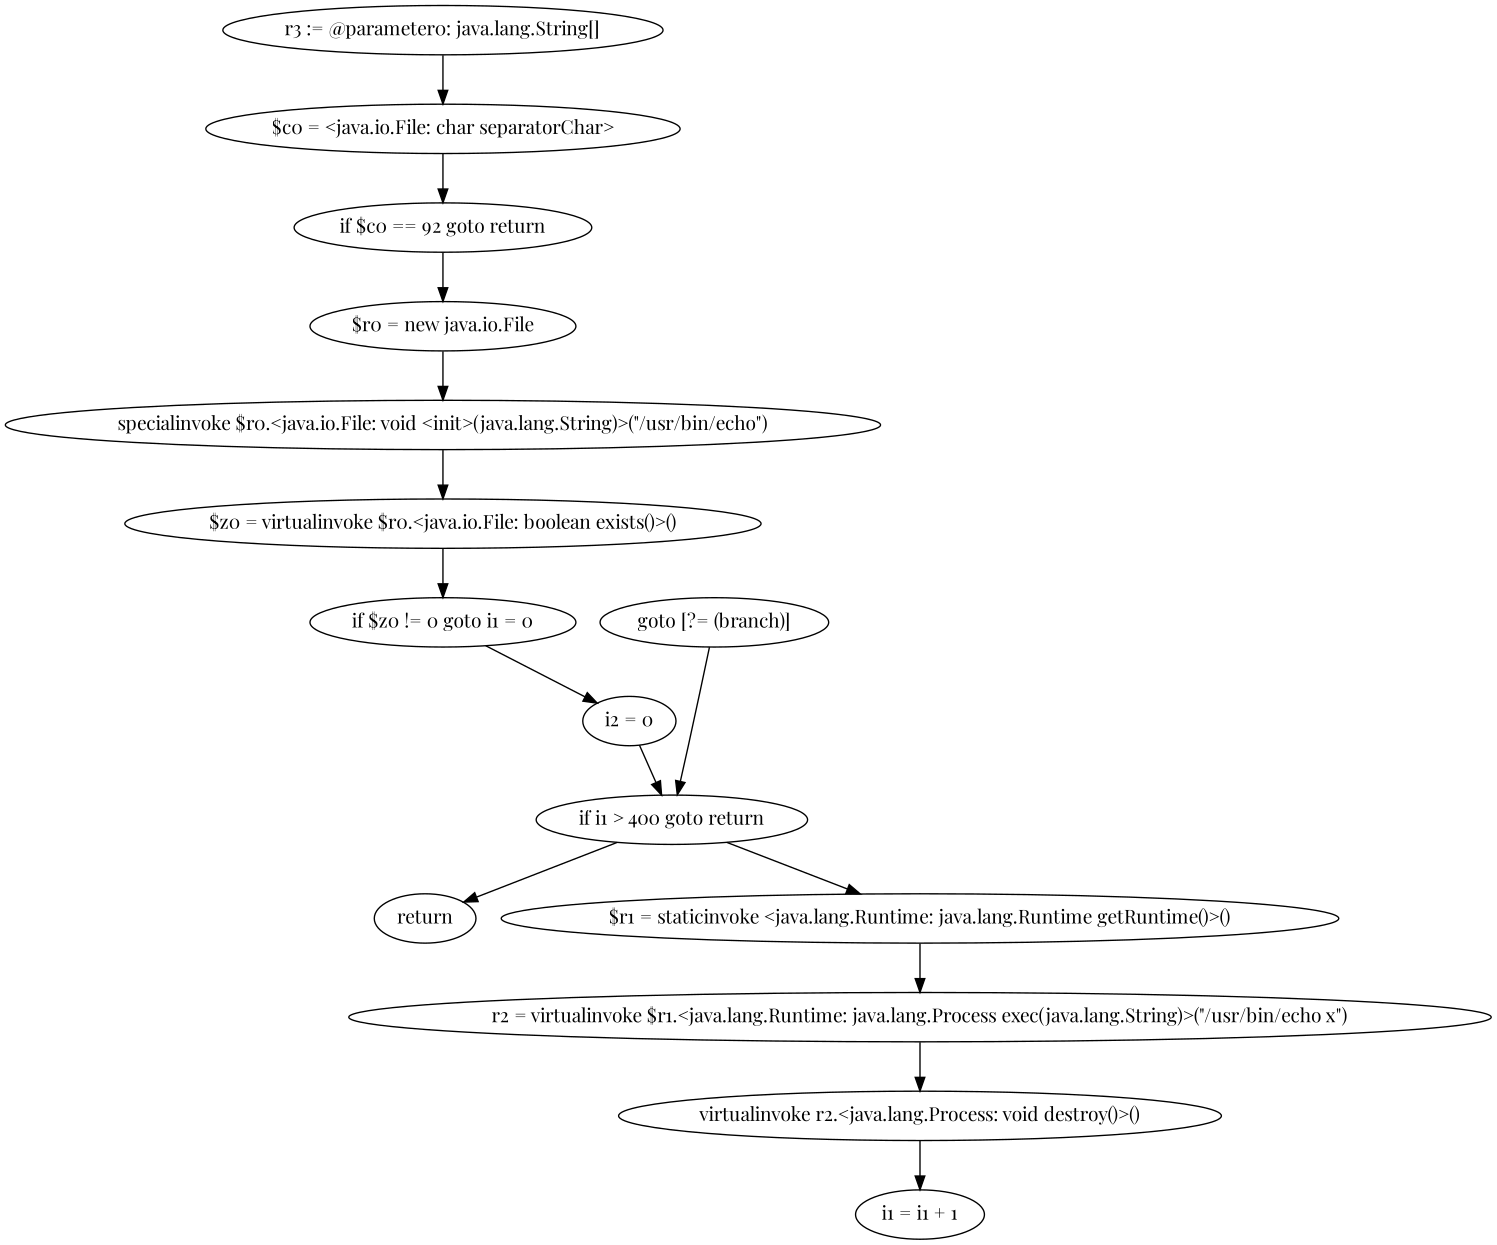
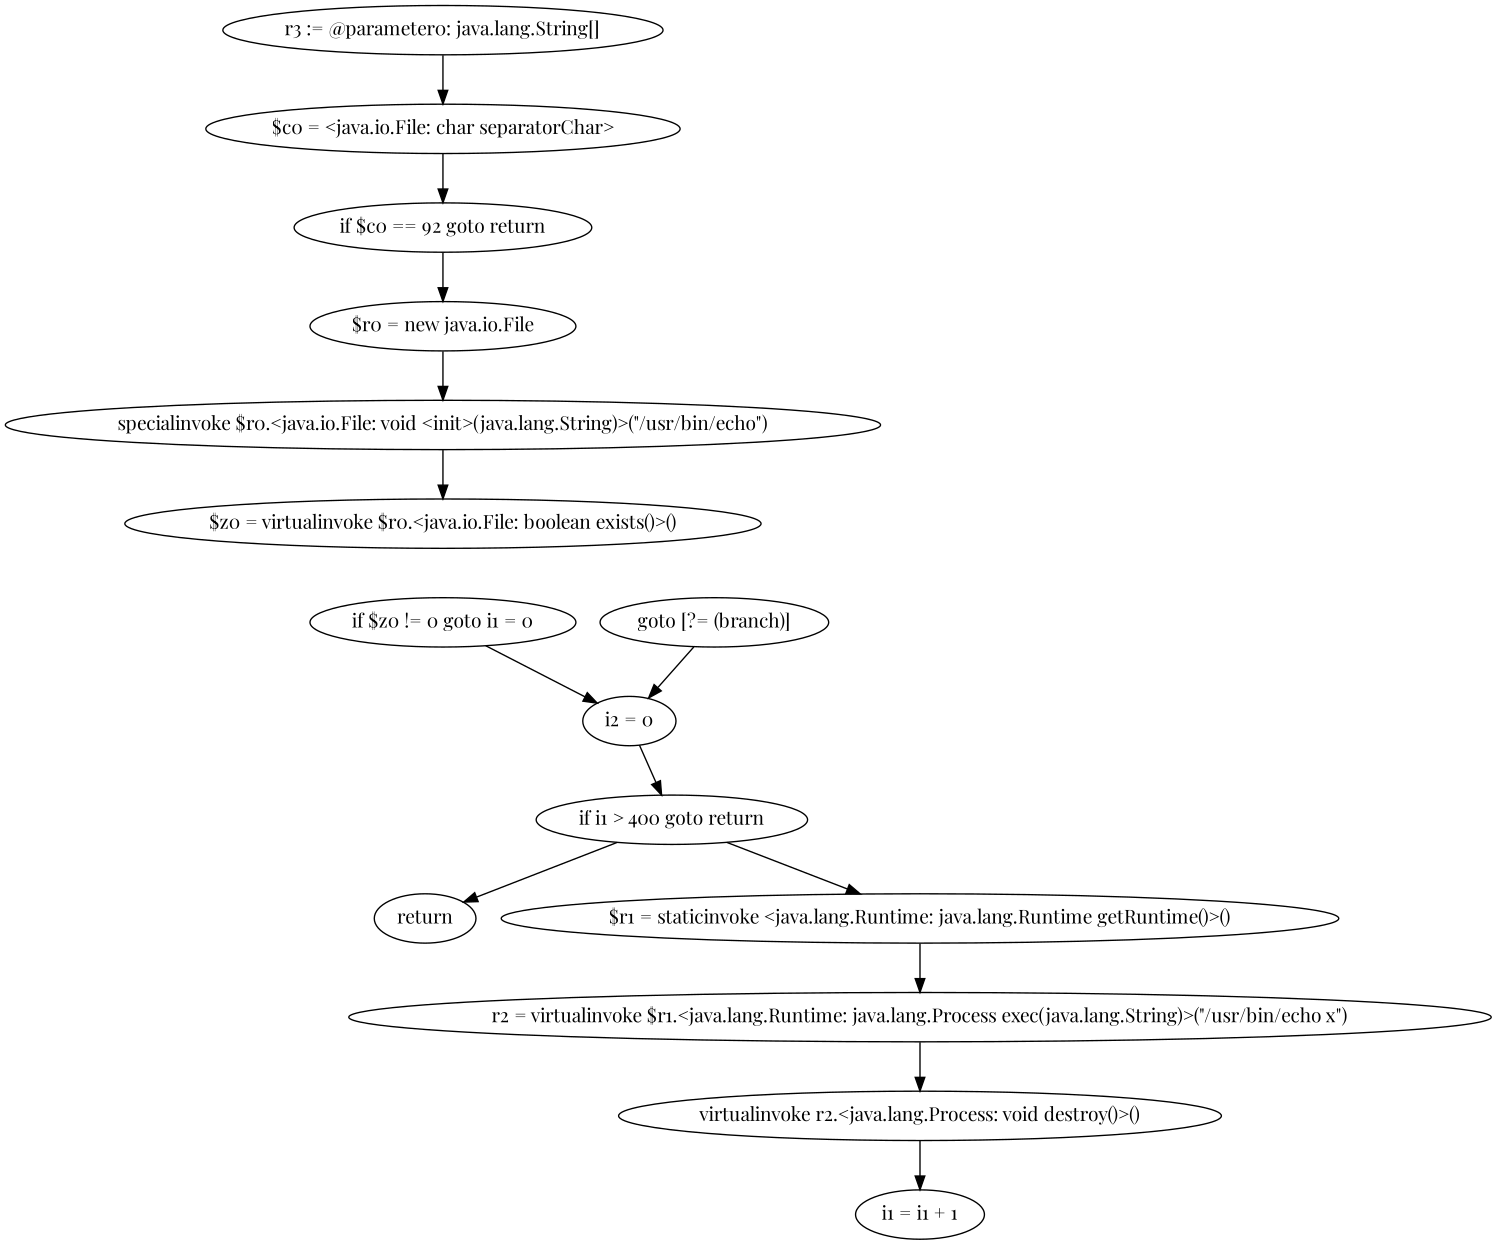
edge "$z0 = virtualinvoke $r0.<java.io.File: boolean exists()>()" -> "if $z0 != 0 goto i1 = 0": removed
edge "goto [?= (branch)]" -> "if i1 > 400 goto return": now "goto [?= (branch)]" -> "i2 = 0"
